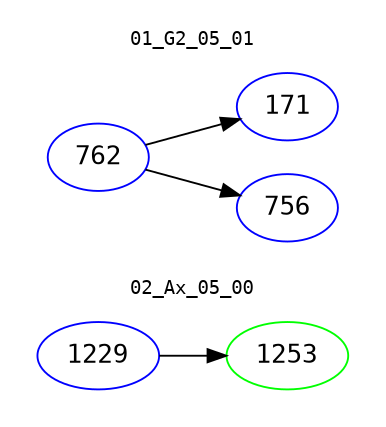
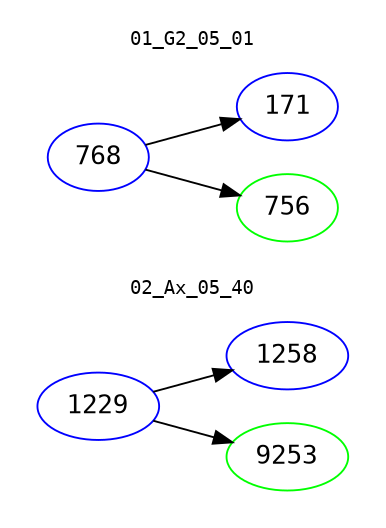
node "762": label "762" -> "768"
node "756": color blue -> green
cluster "02_Ax_05_00": label "02_Ax_05_00" -> "02_Ax_05_40"
node "1258": added
node "1253": label "1253" -> "9253"
